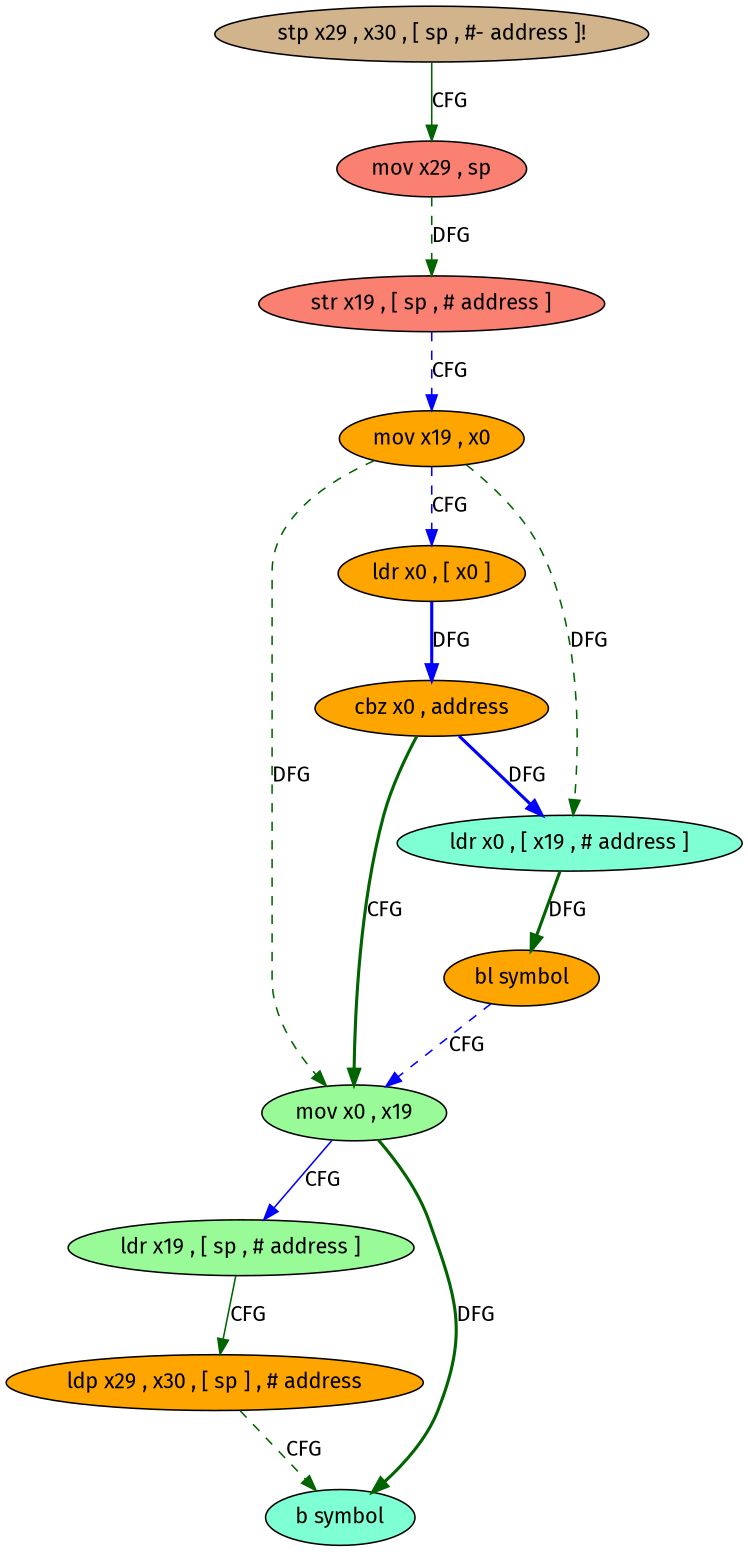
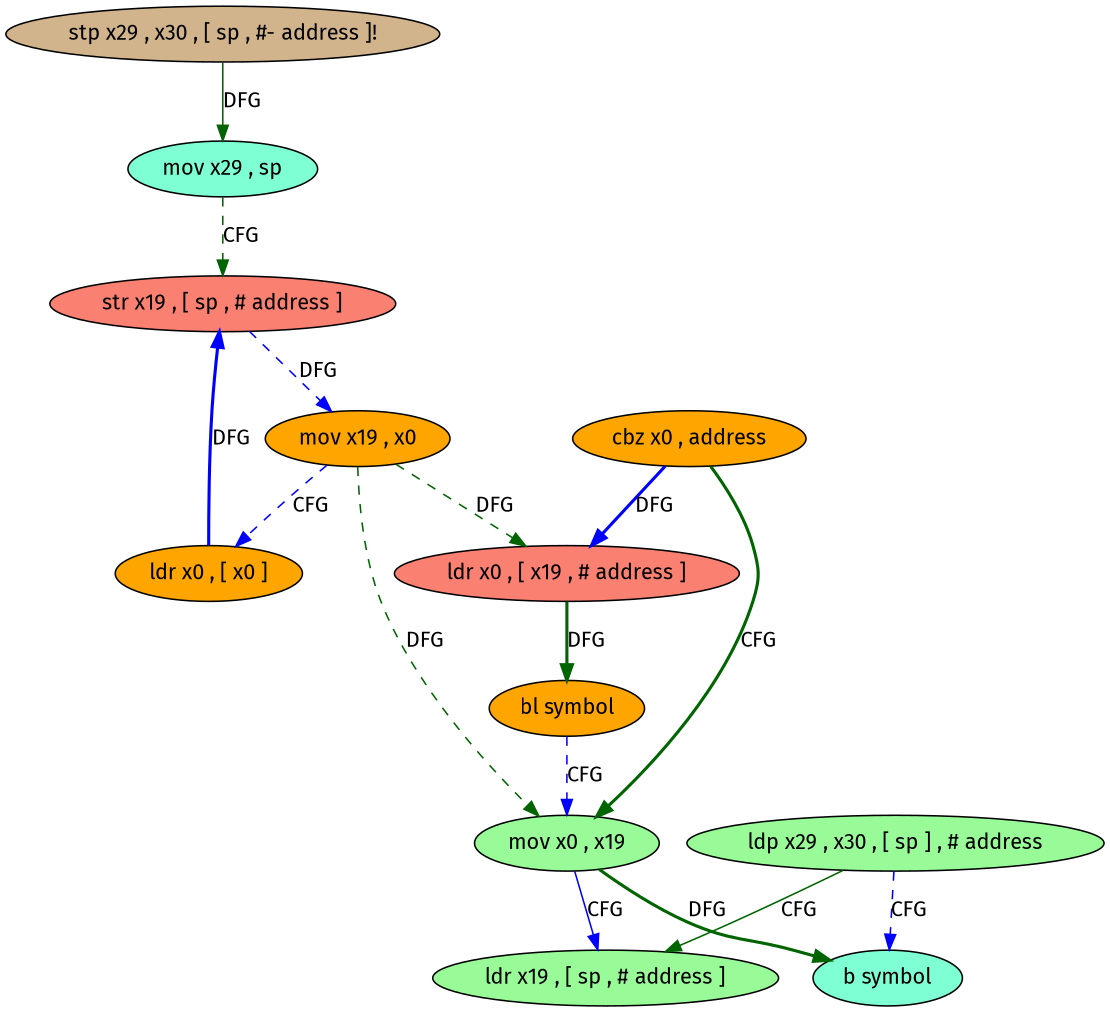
edge "stp x29 , x30 , [ sp , #- address ]!" -> "mov x29 , sp": label "CFG" -> "DFG"
node "mov x29 , sp": fillcolor salmon -> aquamarine
edge "mov x29 , sp" -> "str x19 , [ sp , # address ]": label "DFG" -> "CFG"
edge "str x19 , [ sp , # address ]" -> "mov x19 , x0": label "CFG" -> "DFG"
edge "ldr x0 , [ x0 ]" -> "cbz x0 , address": now "ldr x0 , [ x0 ]" -> "str x19 , [ sp , # address ]"
node "ldr x0 , [ x19 , # address ]": fillcolor aquamarine -> salmon
edge "ldr x19 , [ sp , # address ]" -> "ldp x29 , x30 , [ sp ] , # address": reversed
node "ldp x29 , x30 , [ sp ] , # address": fillcolor orange -> palegreen
edge "ldp x29 , x30 , [ sp ] , # address" -> "b symbol": color darkgreen -> blue
